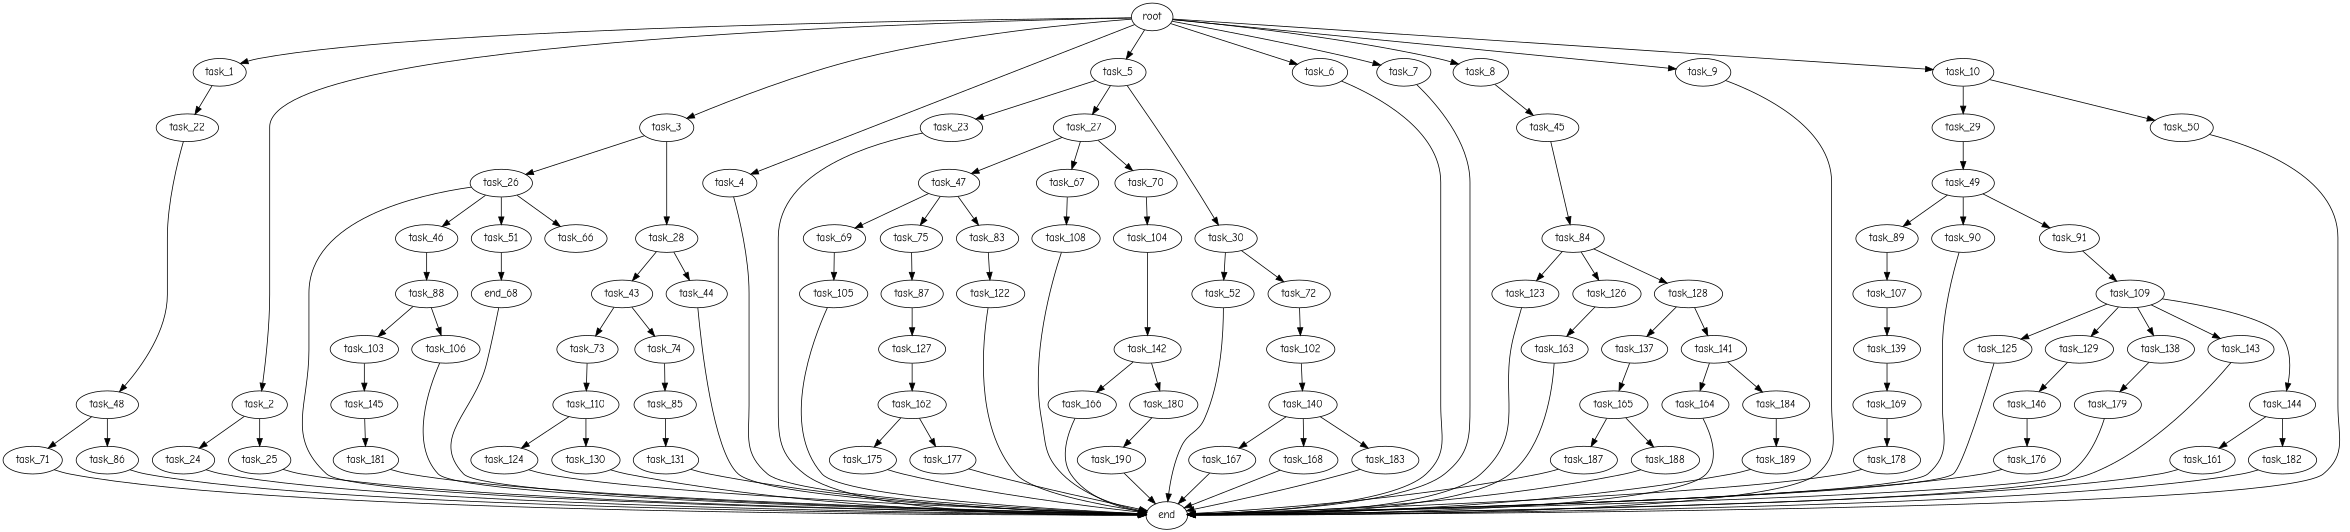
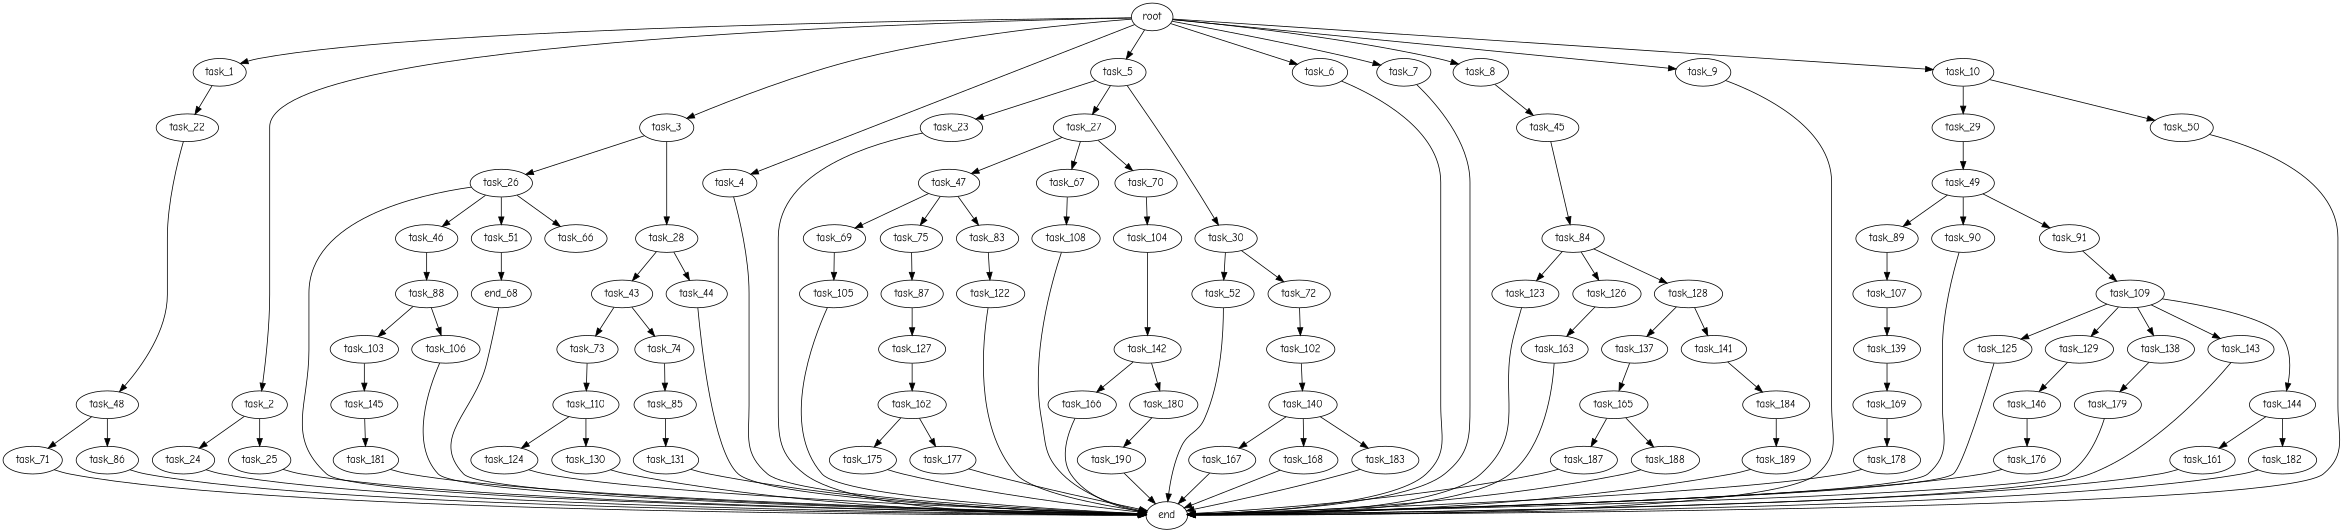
node "task_164": removed
